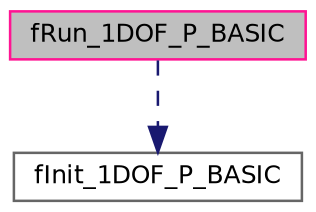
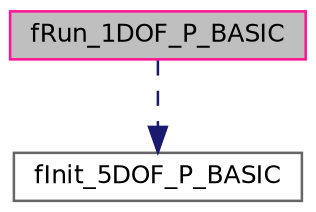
node "fInit_1DOF_P_BASIC": label "fInit_1DOF_P_BASIC" -> "fInit_5DOF_P_BASIC"
